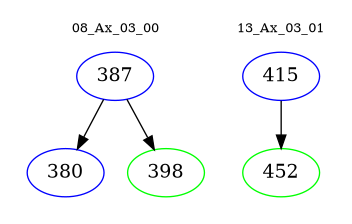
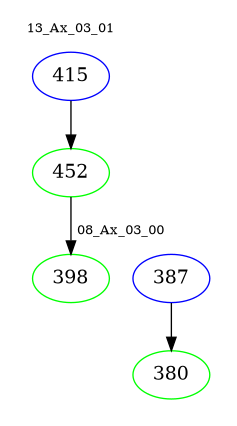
edge "387" -> "398": now "452" -> "398"
node "380": color blue -> green
